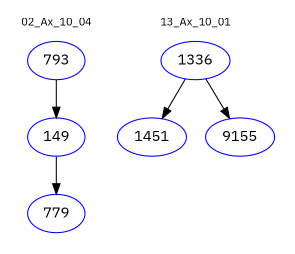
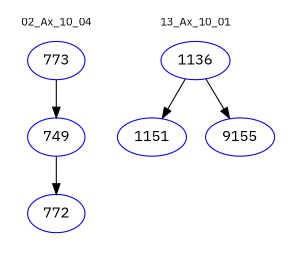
node "793": label "793" -> "773"
node "1336": label "1336" -> "1136"
node "149": label "149" -> "749"
node "1451": label "1451" -> "1151"
node "779": label "779" -> "772"
